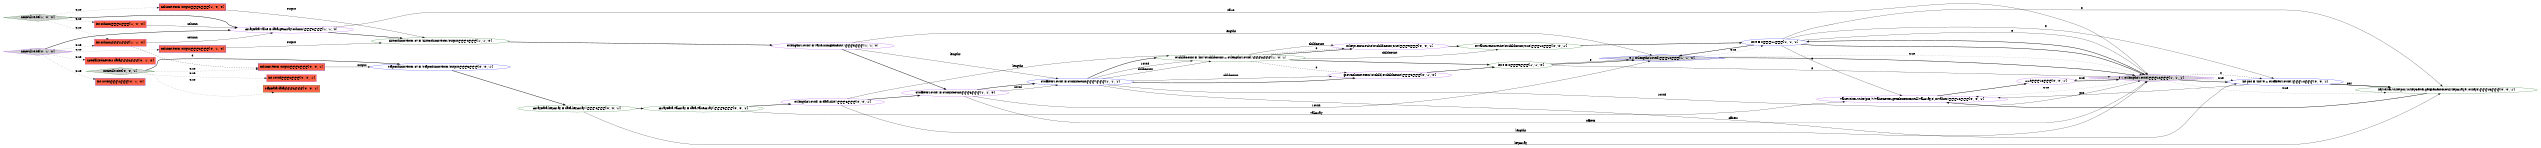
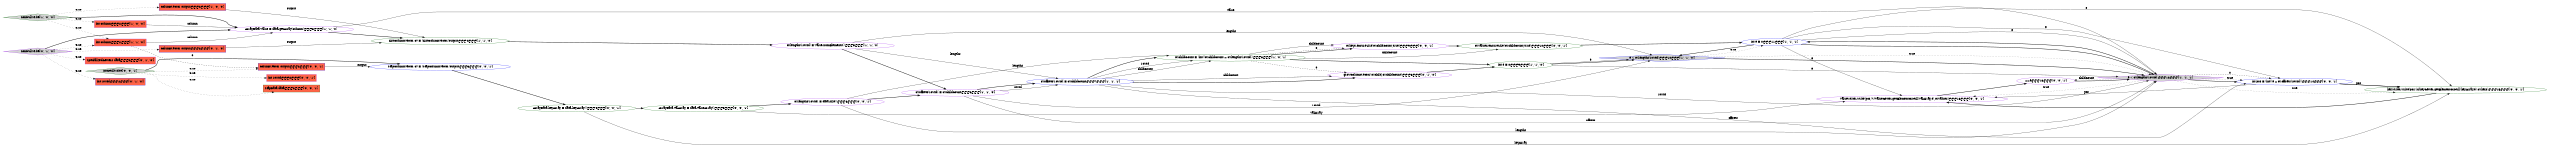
edge "e < cv.lengths(rowId(@@@12@@@['1', '1', '1']" -> "++e@@@13@@@['0', '0', '1']": label "true" -> "childCount"
